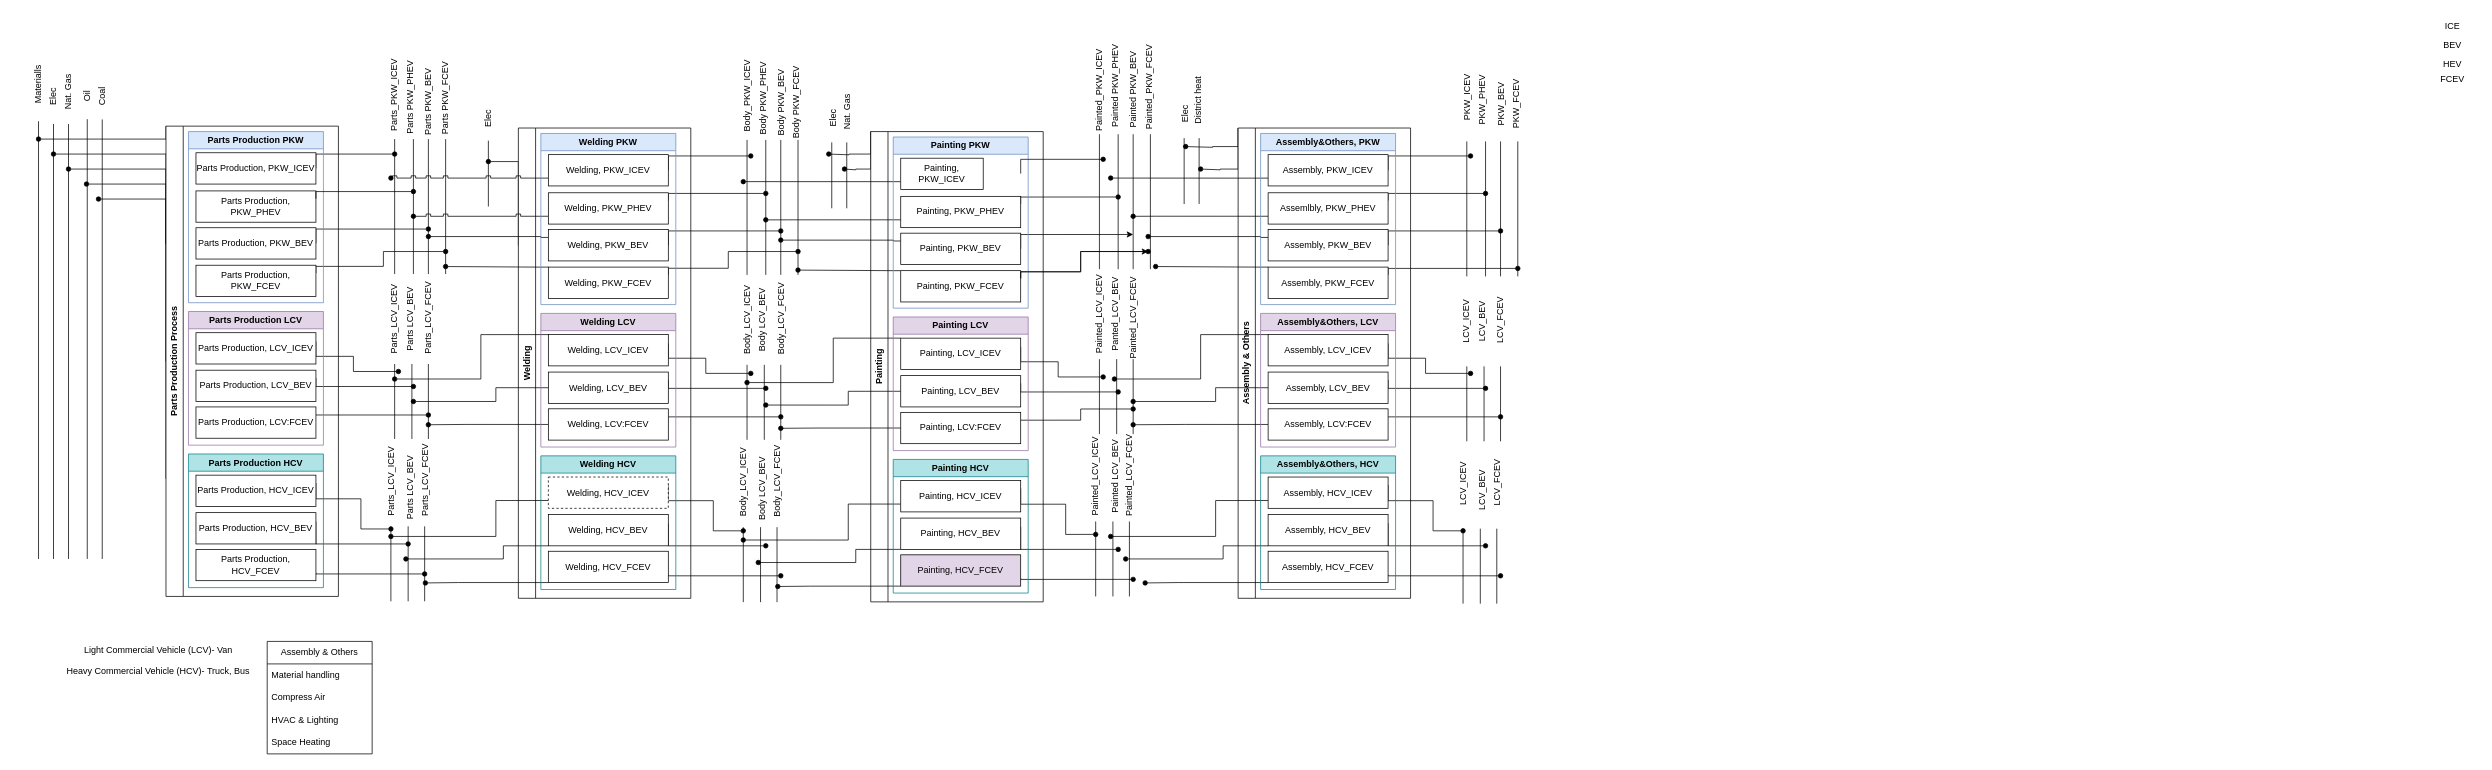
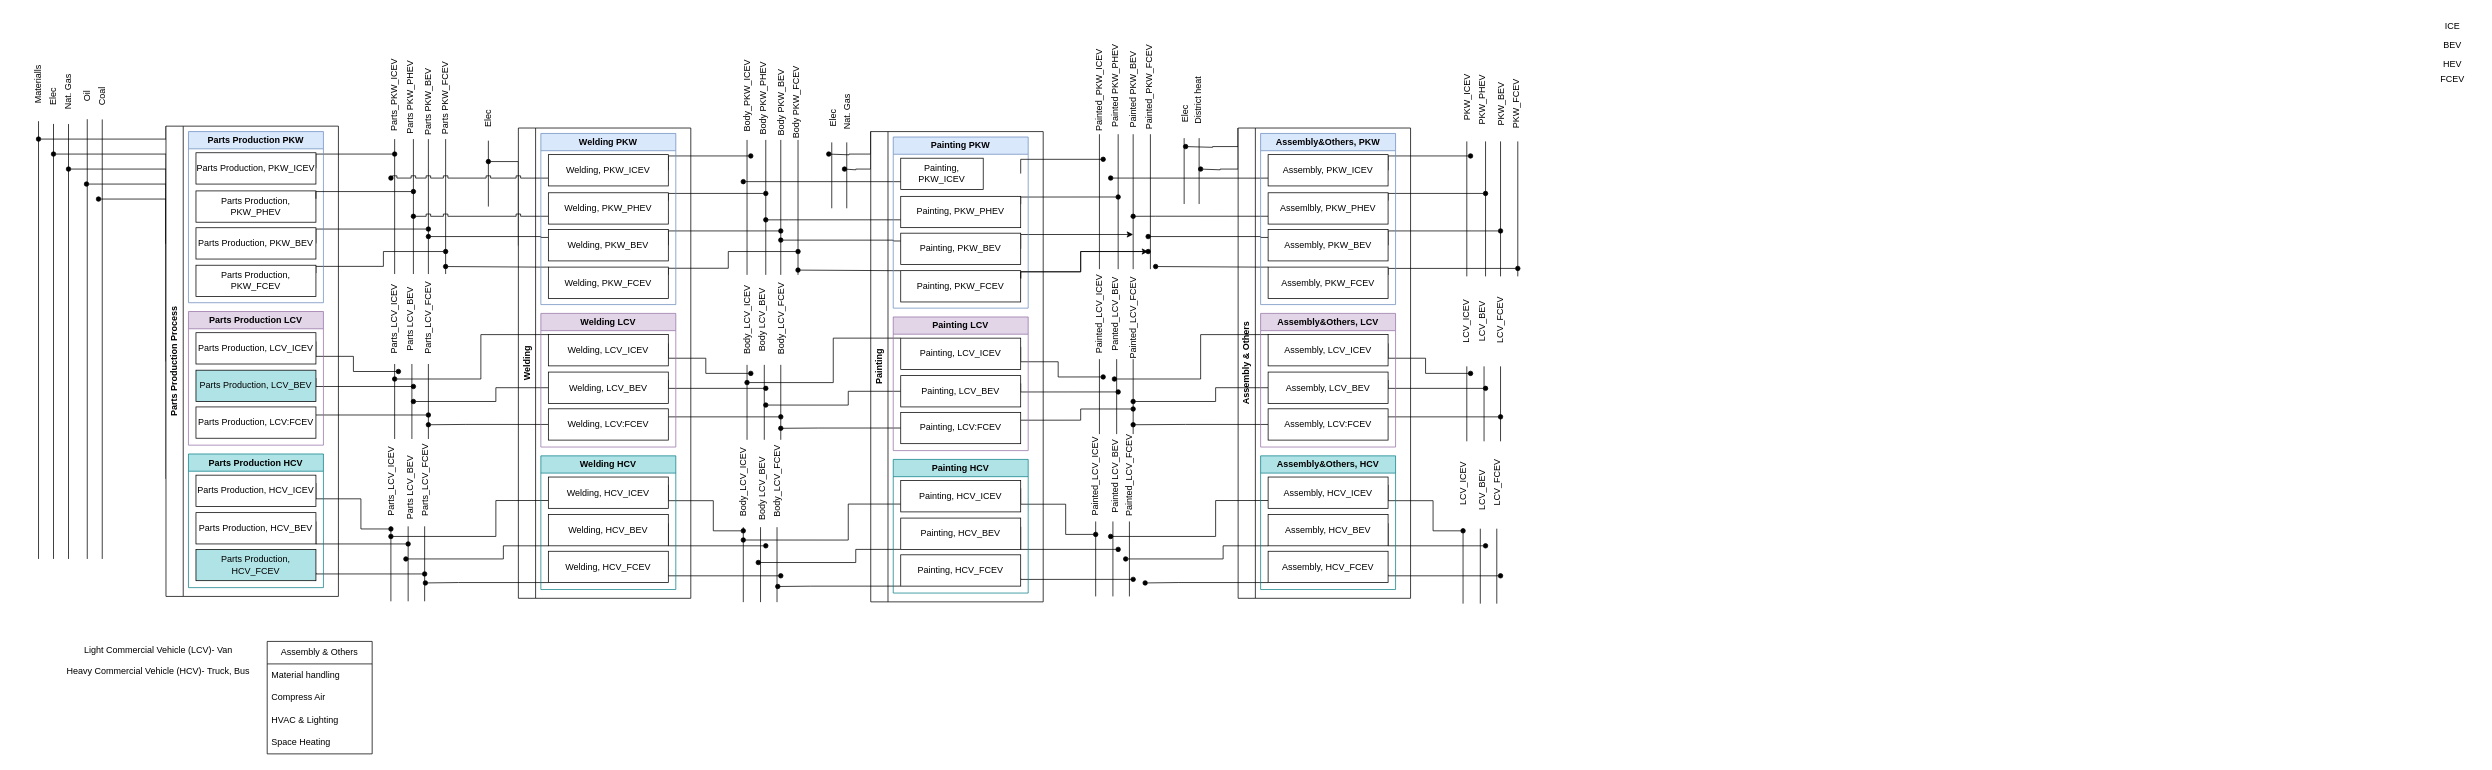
node "Parts Production, LCV_BEV": fillcolor #ffffff -> #b0e3e6
node "Welding, HCV_ICEV": style dashed -> solid
node "Parts Production, HCV_FCEV": fillcolor #ffffff -> #b0e3e6
node "Painting, HCV_FCEV": fillcolor #e1d5e7 -> #ffffff
